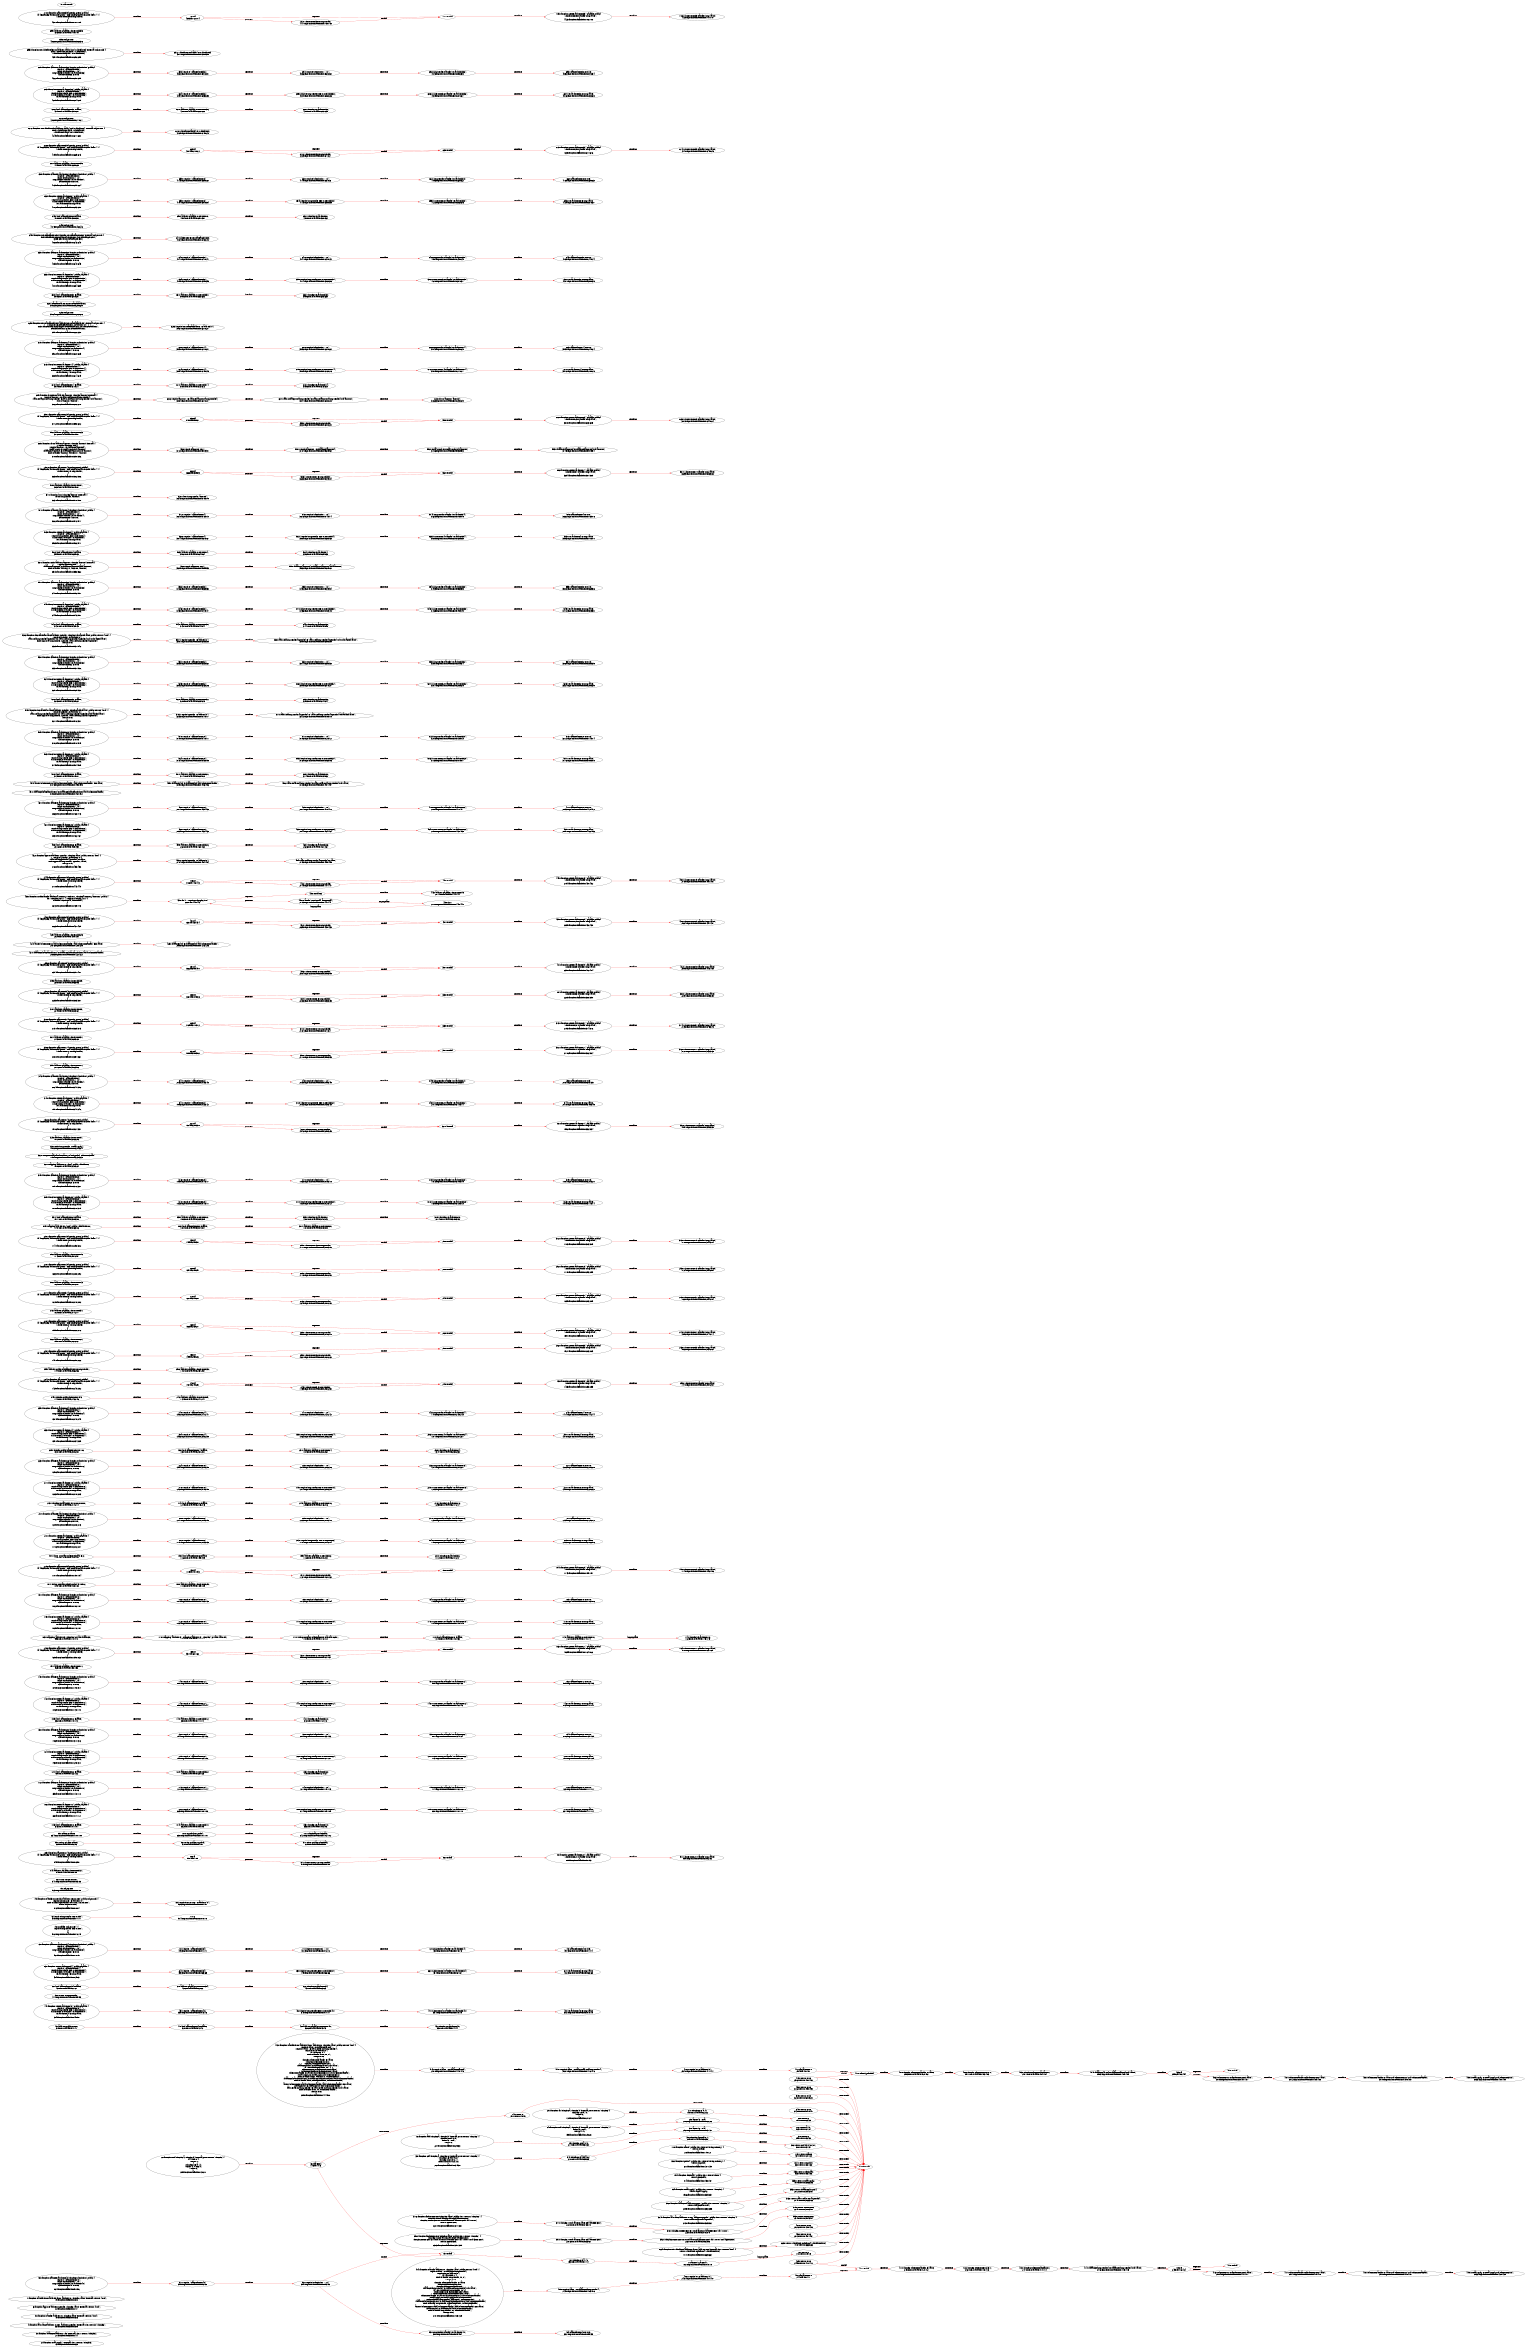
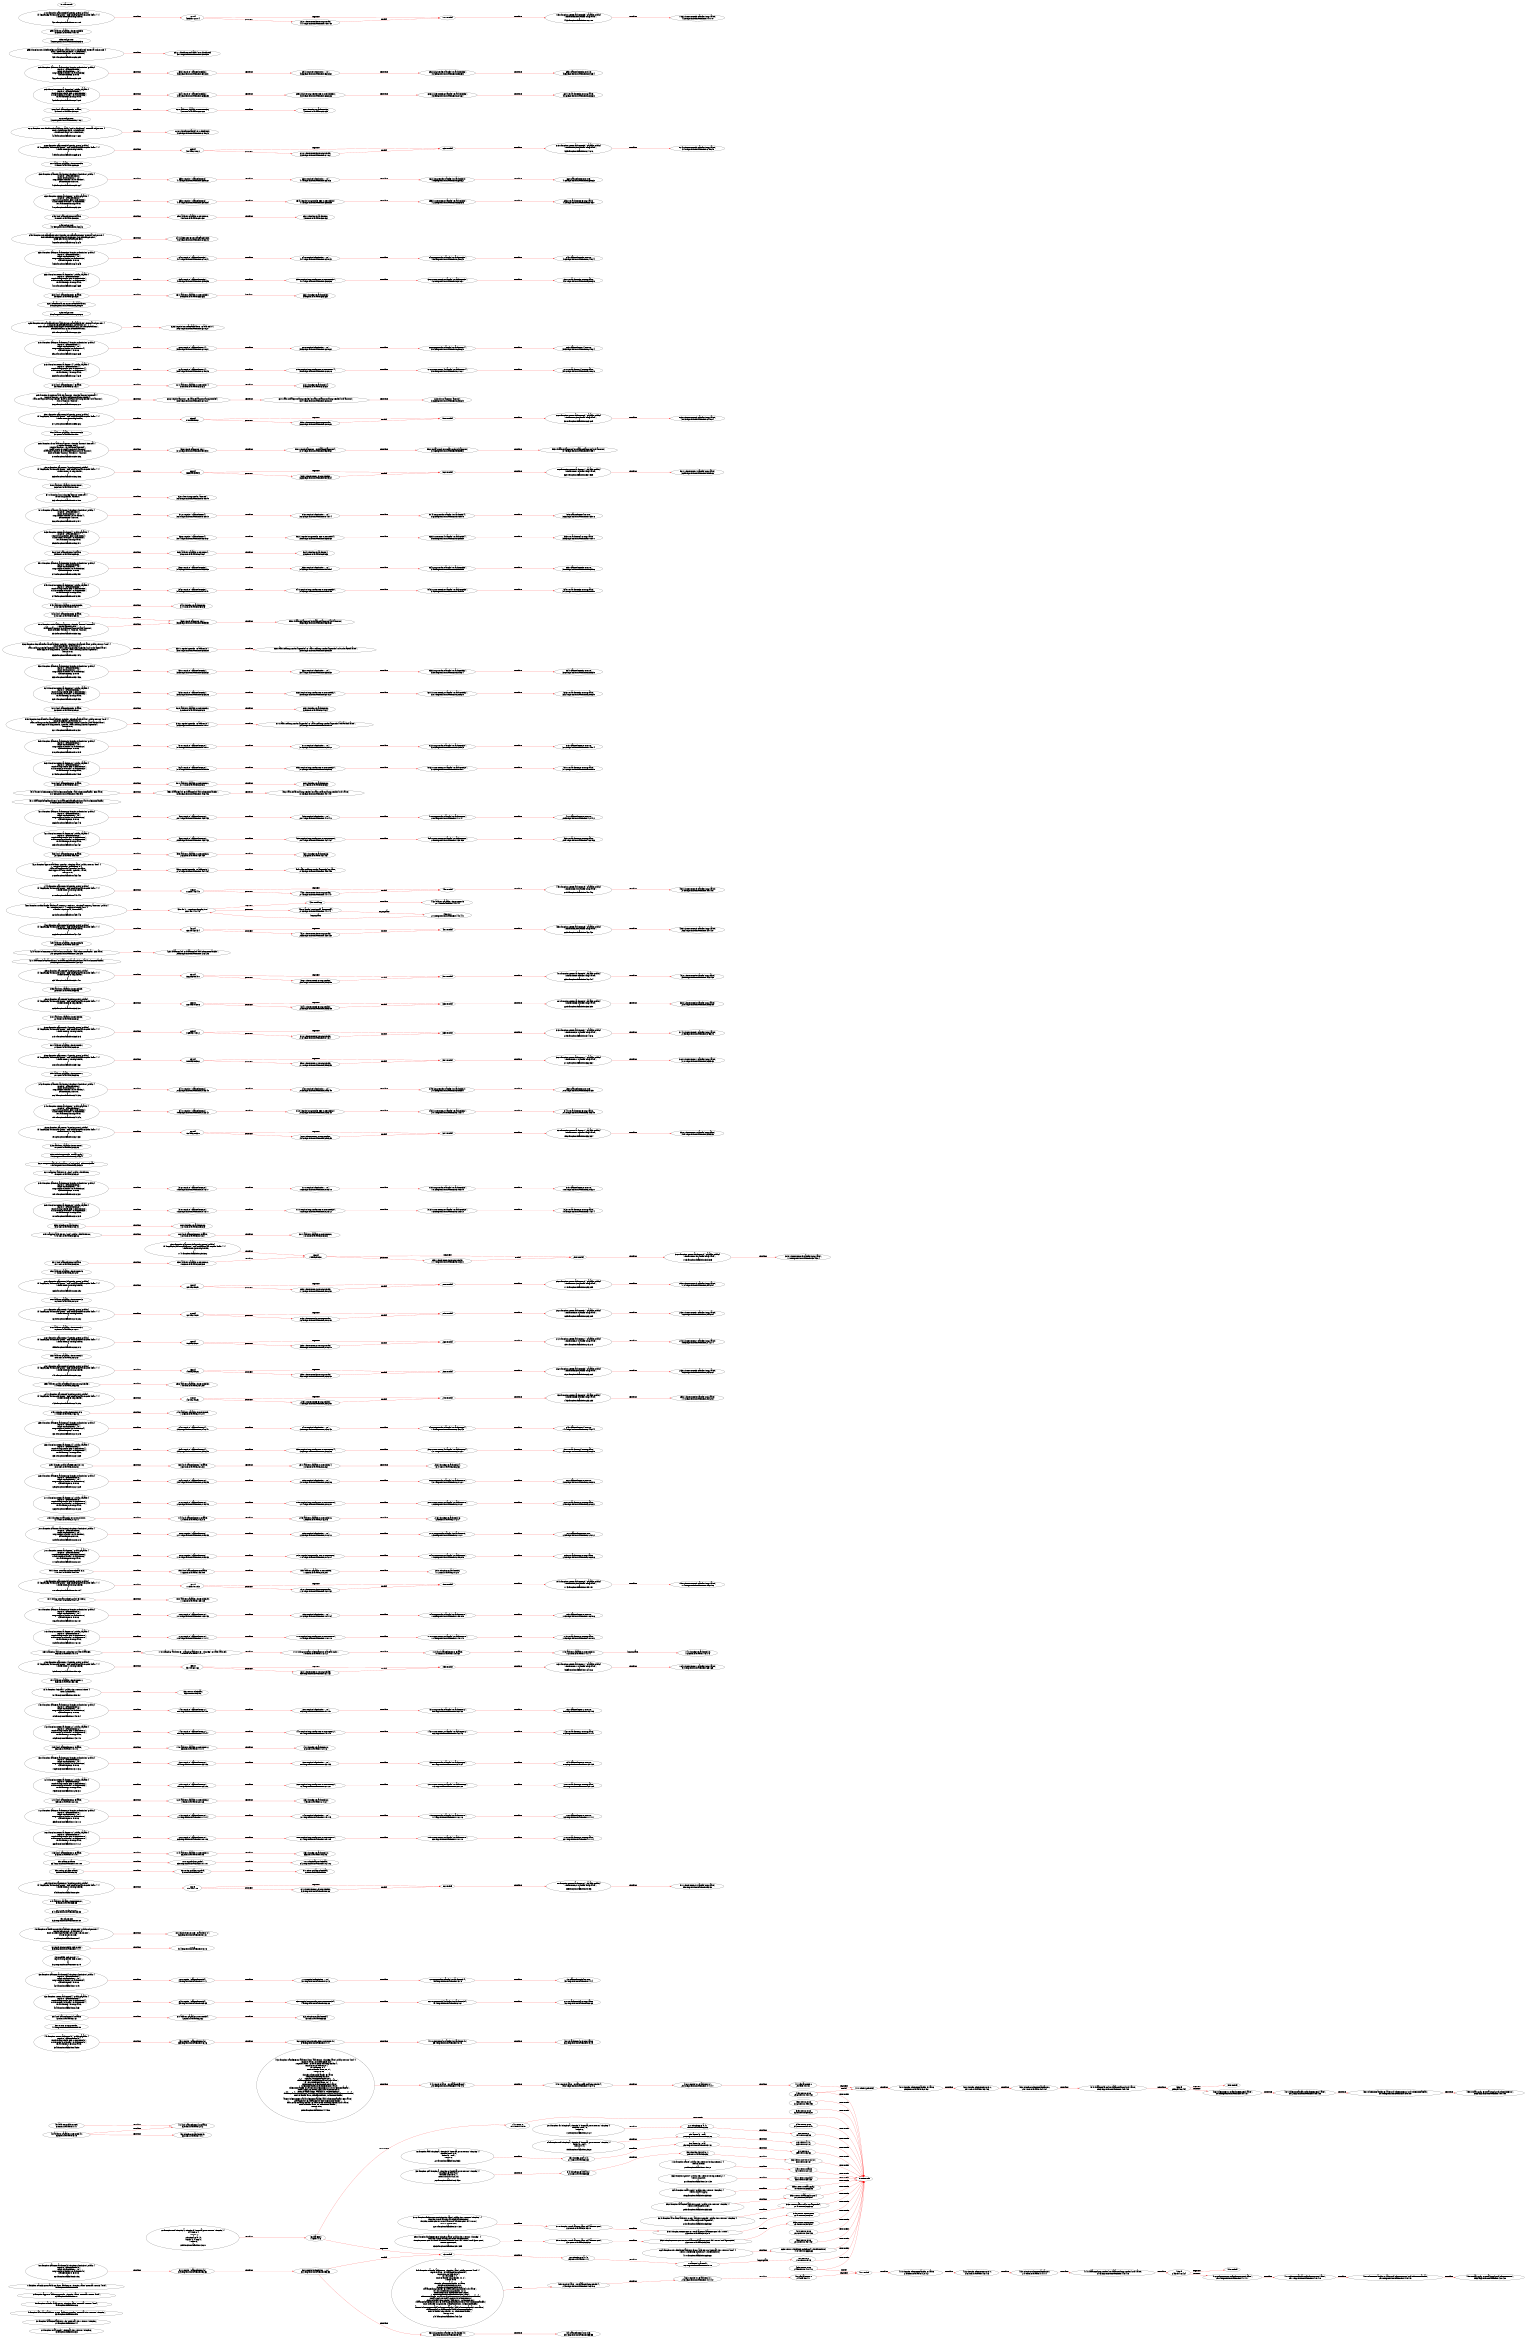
edge "542_ bool claimed_TOD38 = false; 3431-new_variable-543-543" -> "543_ address payable owner_TOD38; 3437-new_variable-544-544": now "542_ bool claimed_TOD38 = false; 3431-new_variable-543-543" -> "558_ require(amount != 0); 3525-expression_statement-559-559"
node "327_ burn_if": label "327_ burn_if" -> "327_ end_if"
edge "338_ address payable owner_TOD2; 1983-new_variable-339-339" -> "339_ uint256 reward_TOD2; 1987-new_variable-340-340": now "338_ address payable owner_TOD2; 1983-new_variable-339-339" -> "298_ if 1755-if-299-301"
edge "41_ bool claimed_TOD40 = false; 320-new_variable-42-42" -> "42_ address payable owner_TOD40; 326-new_variable-43-43": reversed
edge "155_ return _decimals; 923-return-156-156" -> "0_ exit_node": removed, label "return_exit"
